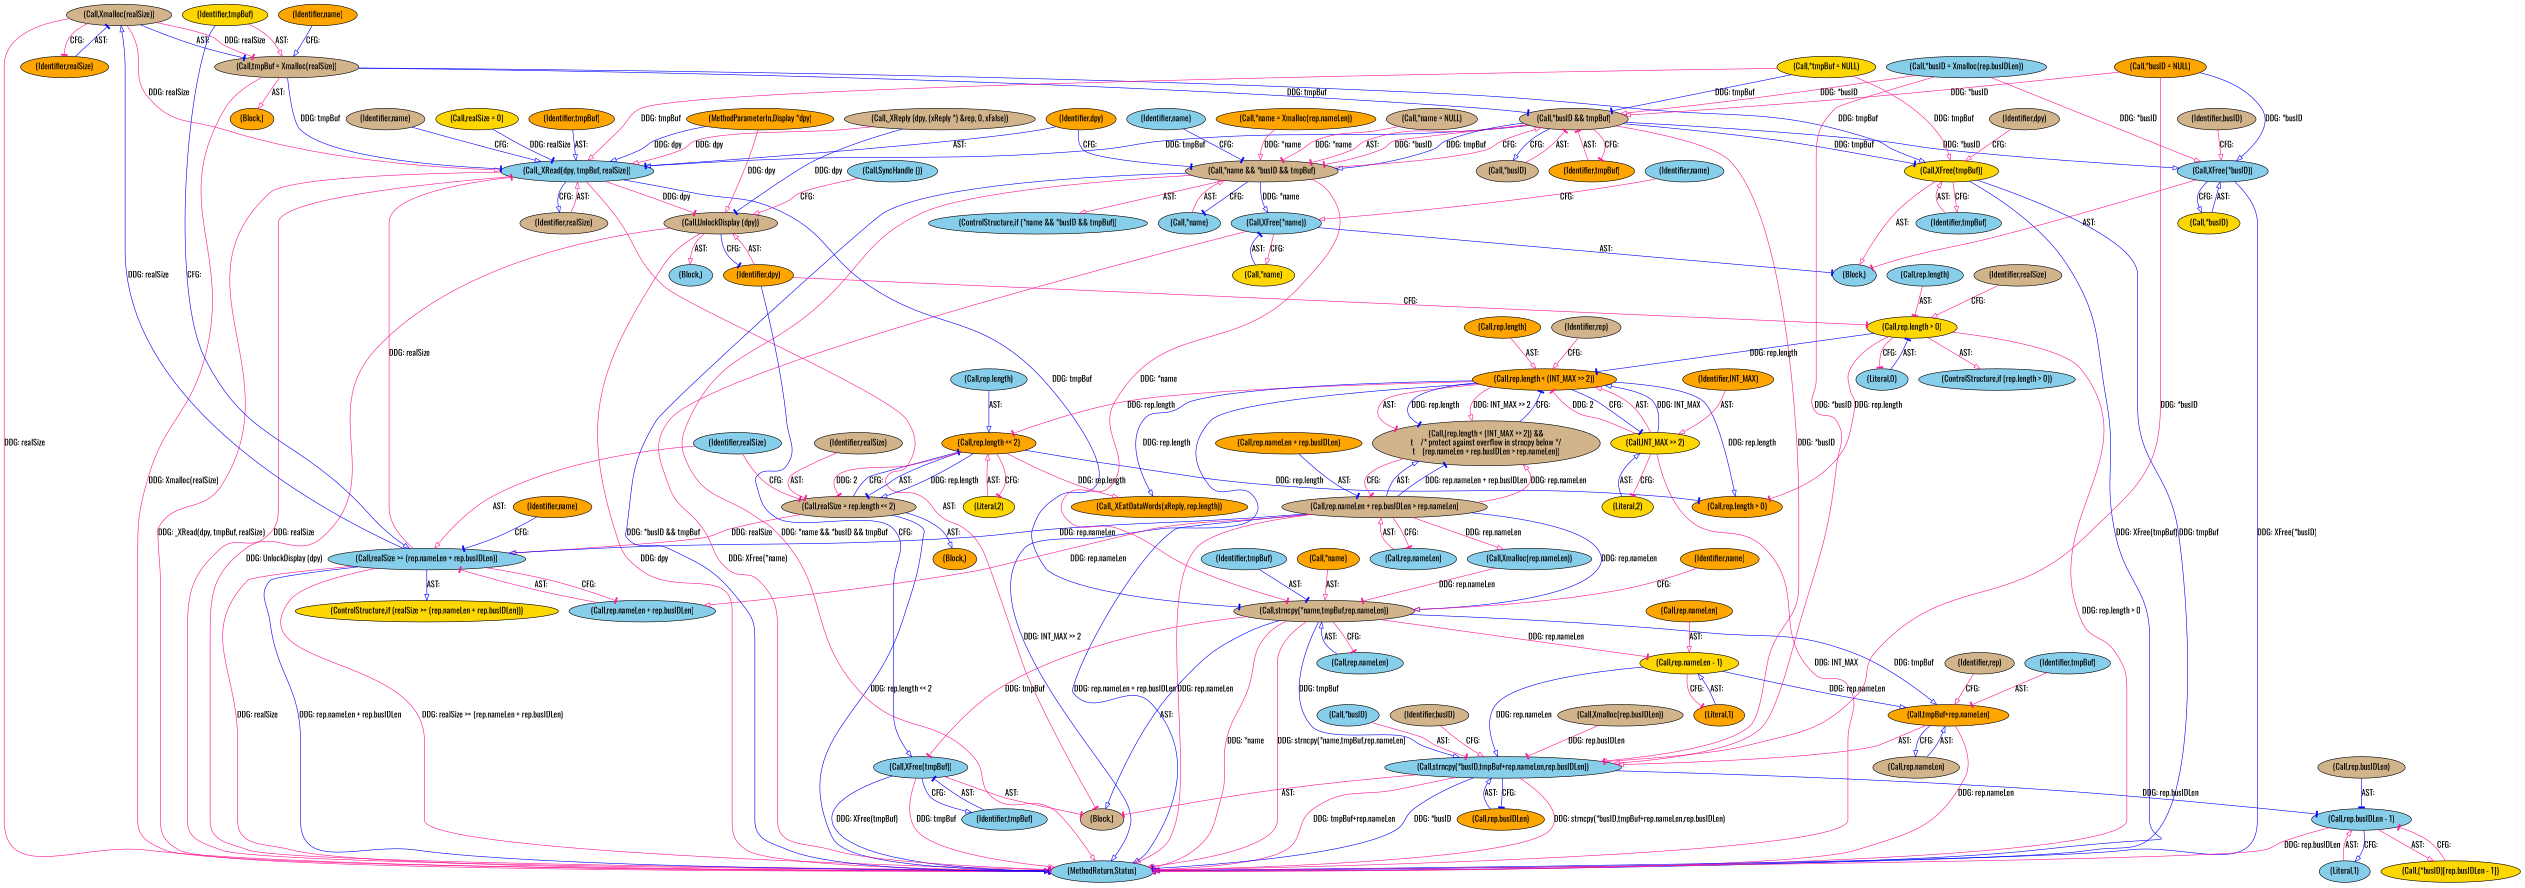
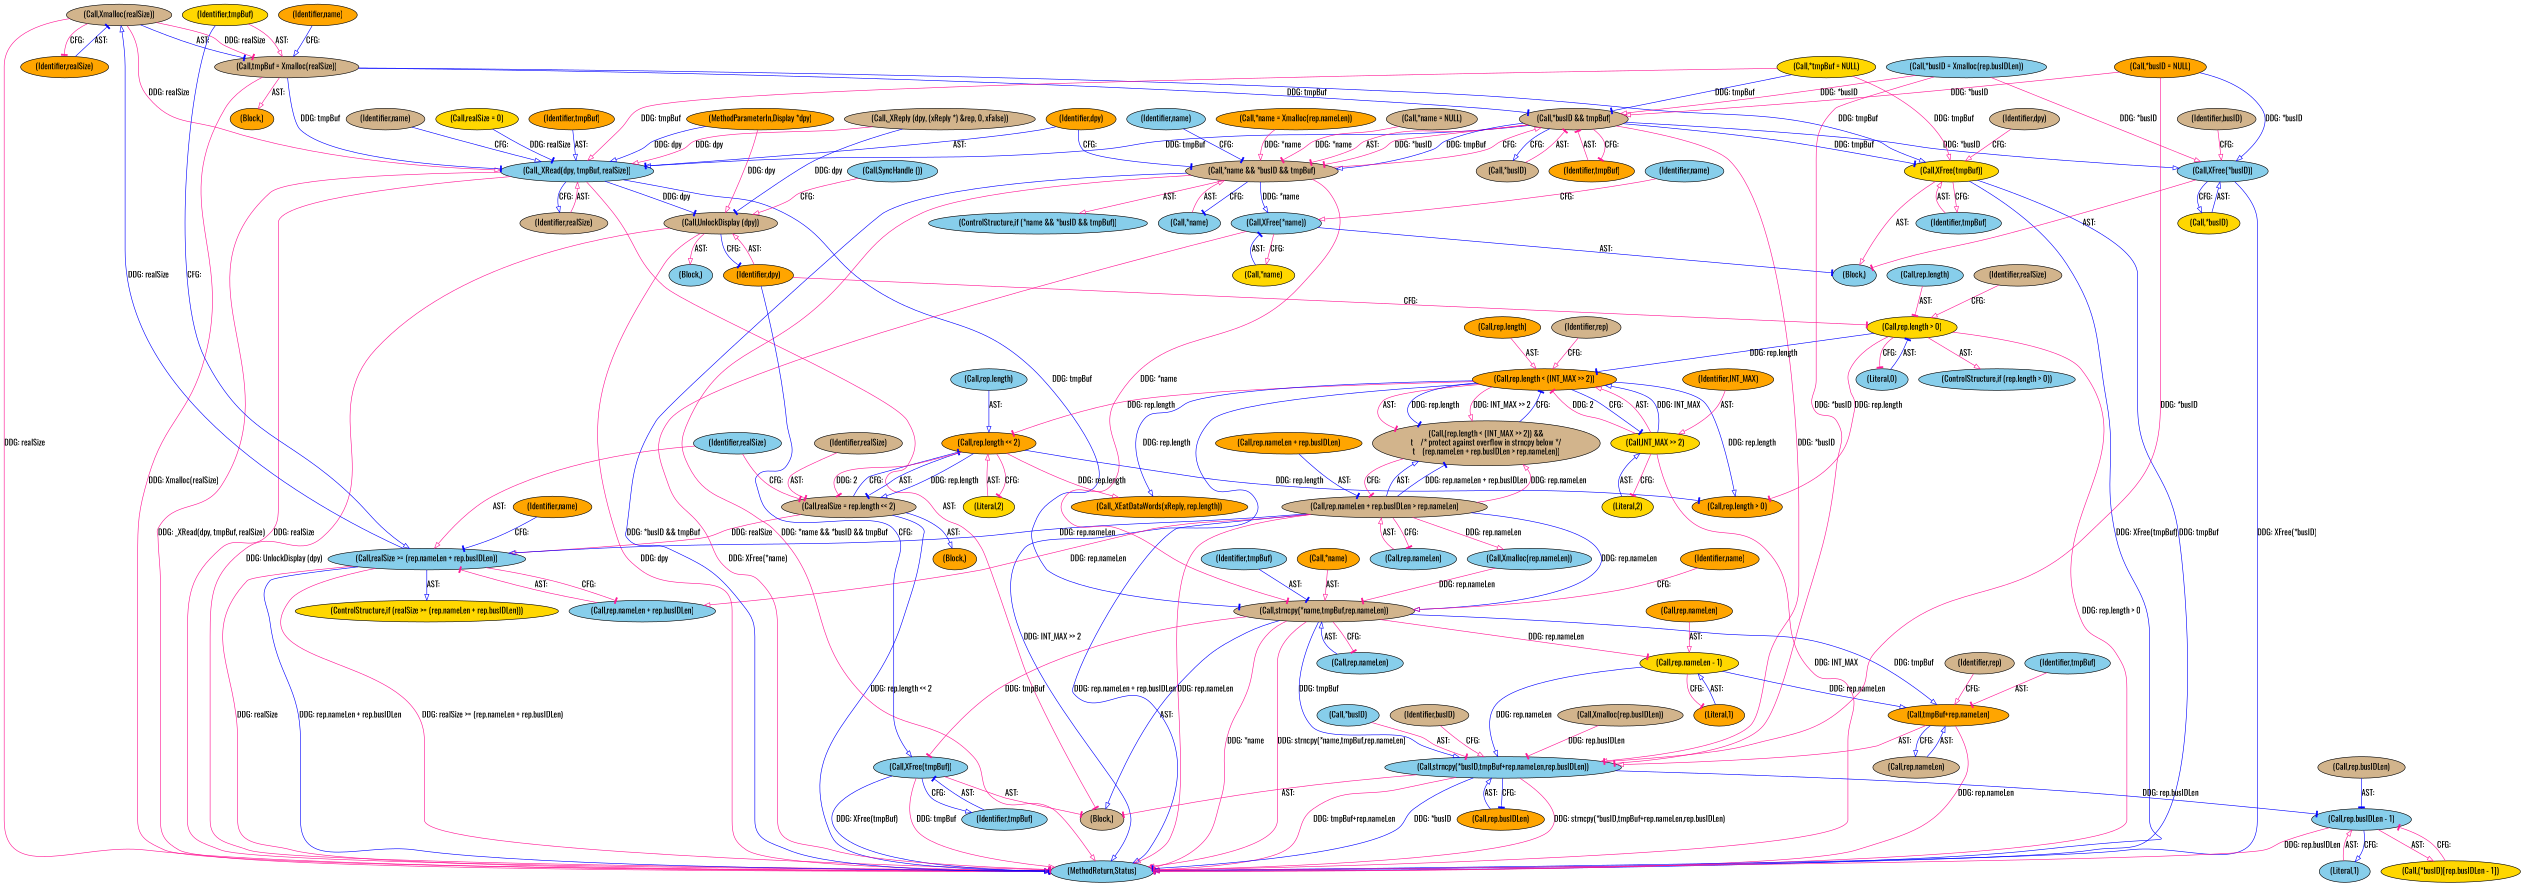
edge "(Call,_XRead(dpy, tmpBuf, realSize))" -> "(Call,UnlockDisplay (dpy))": color deeppink -> blue
edge "(Call,realSize >= (rep.nameLen + rep.busIDLen))" -> "(Call,_XRead(dpy, tmpBuf, realSize))": removed, label "DDG: realSize"
edge "(Call,*busID = Xmalloc(rep.busIDLen))" -> "(Call,strncpy(*busID,tmpBuf+rep.nameLen,rep.busIDLen))": arrowhead onormal -> tee
